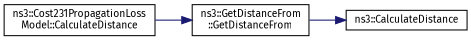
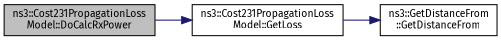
node "ns3::Cost231PropagationLoss Model::CalculateDistance": label "ns3::Cost231PropagationLoss Model::CalculateDistance" -> "ns3::Cost231PropagationLoss Model::GetLoss"
node "ns3::Cost231PropagationLoss Model::DoCalcRxPower": added
node "ns3::CalculateDistance": removed
